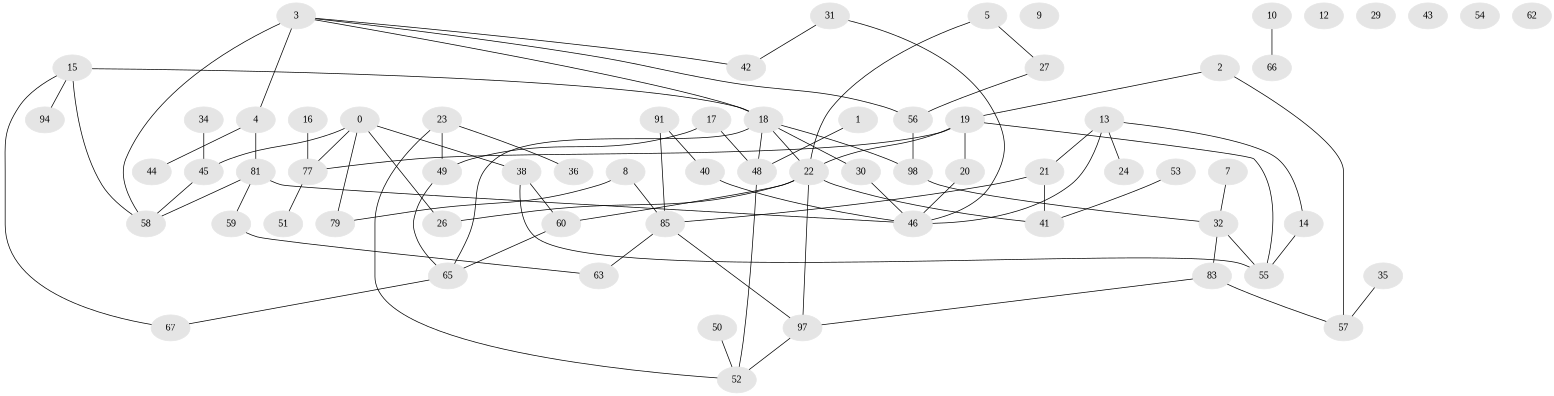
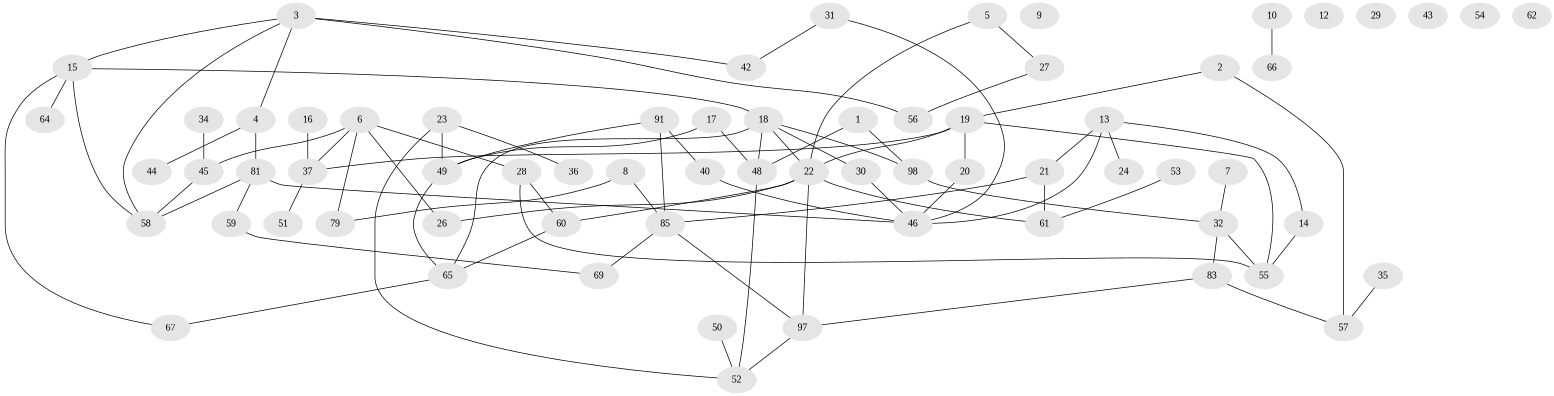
edge "3" -- "18": now "3" -- "15"
node "94": label "94" -> "64"
node "0": label "0" -> "6"
edge "91" -- "49": added
edge "56" -- "98": now "1" -- "98"
node "77": label "77" -> "37"
node "38": label "38" -> "28"
node "41": label "41" -> "61"
node "63": label "63" -> "69"
